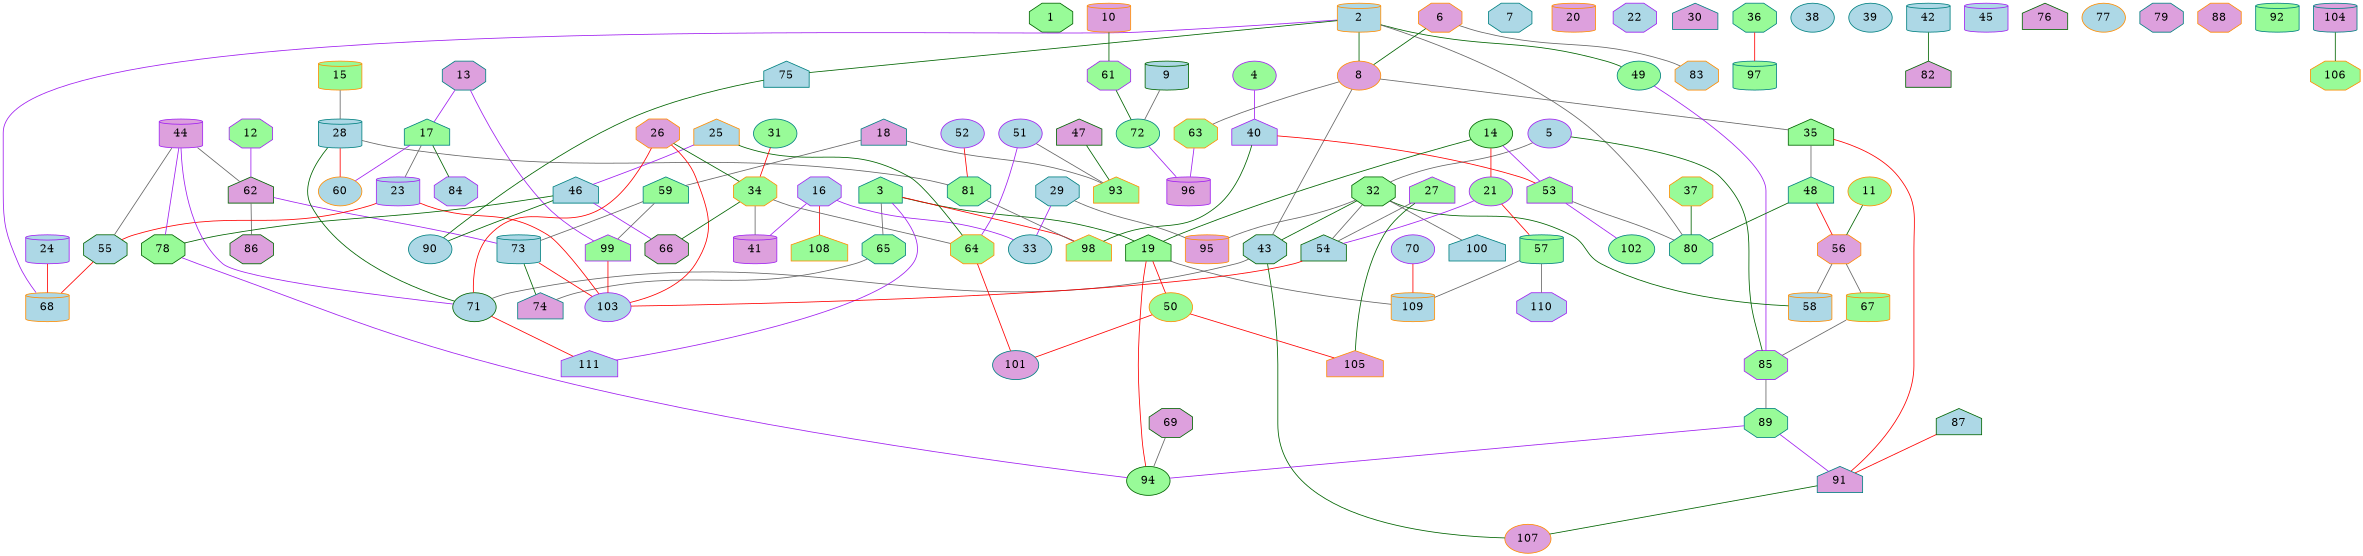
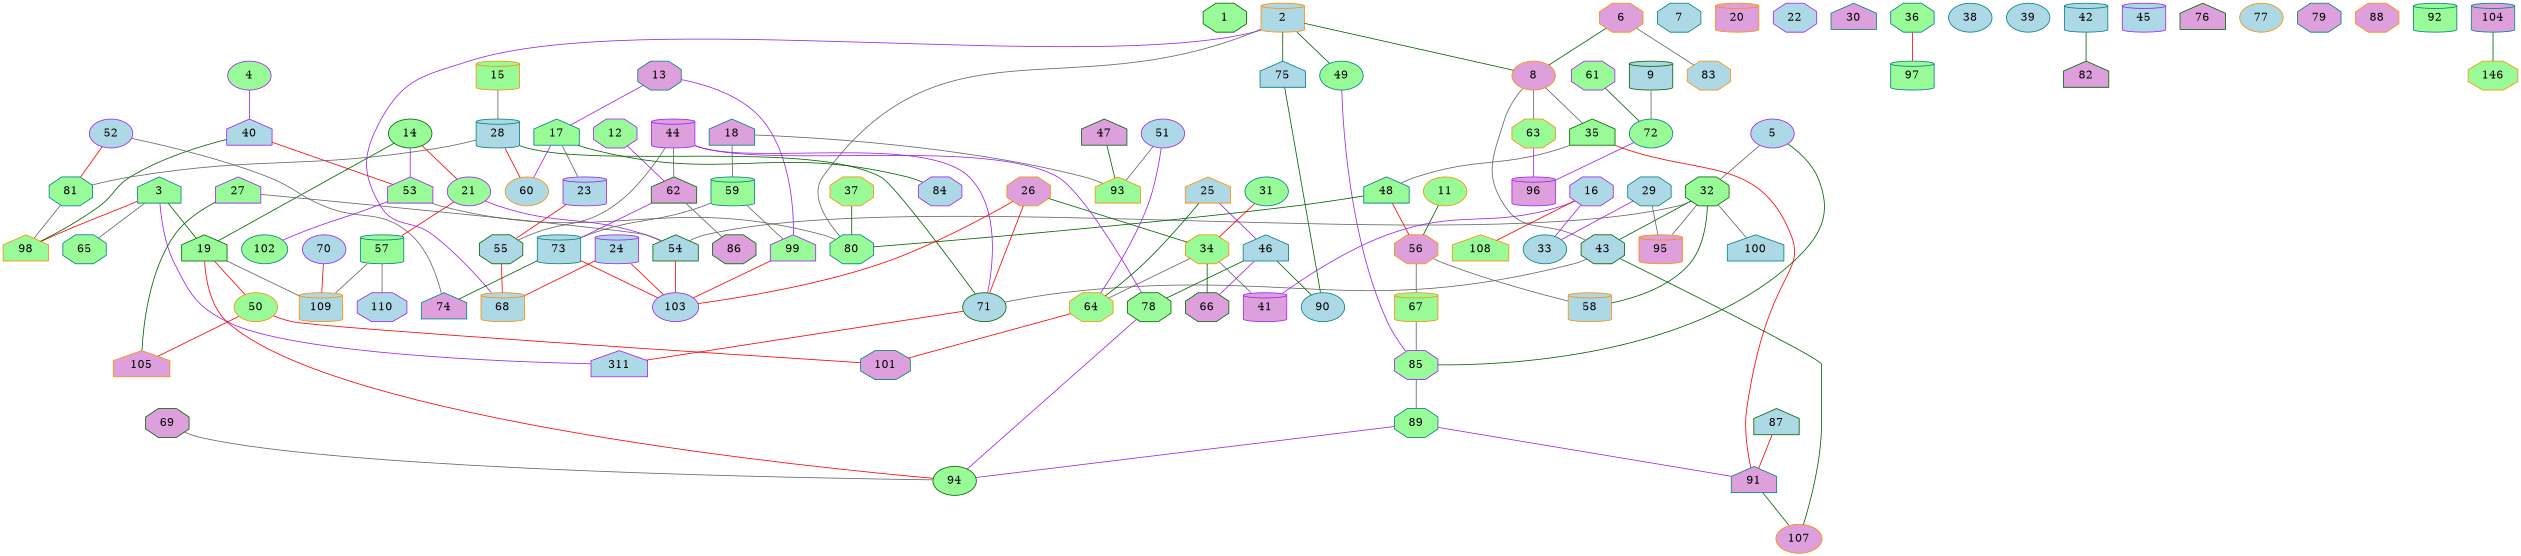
node "10": removed
node "106": label "106" -> "146"
node "59": shape house -> cylinder
edge "23" -- "103": now "24" -- "103"
edge "65" -- "74": now "52" -- "74"
node "111": label "111" -> "311"
node "101": shape ellipse -> octagon
